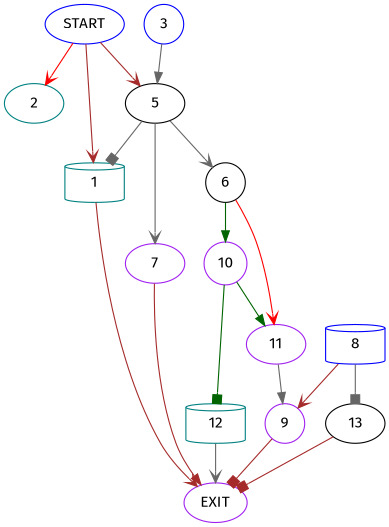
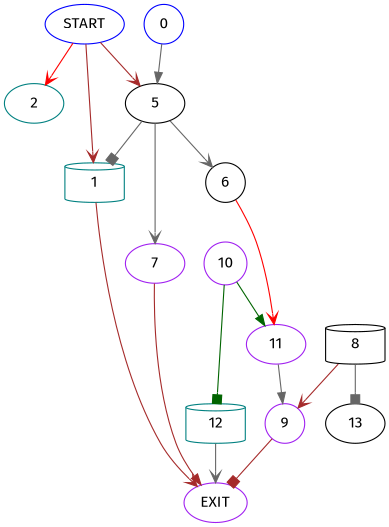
node "3": label "3" -> "0"
edge "6" -> "10": removed
node "8": color blue -> black
edge "13" -> "EXIT": removed
